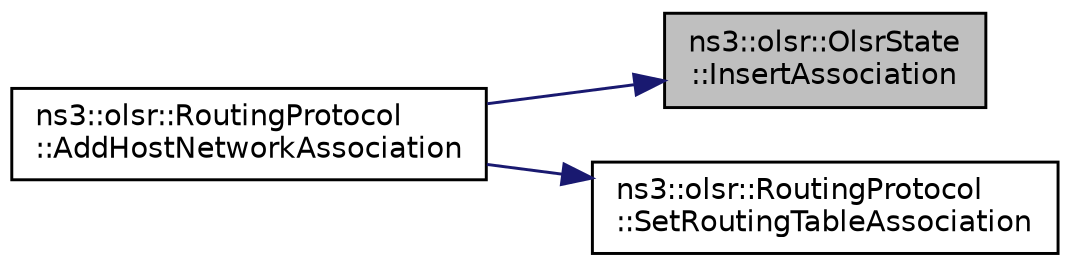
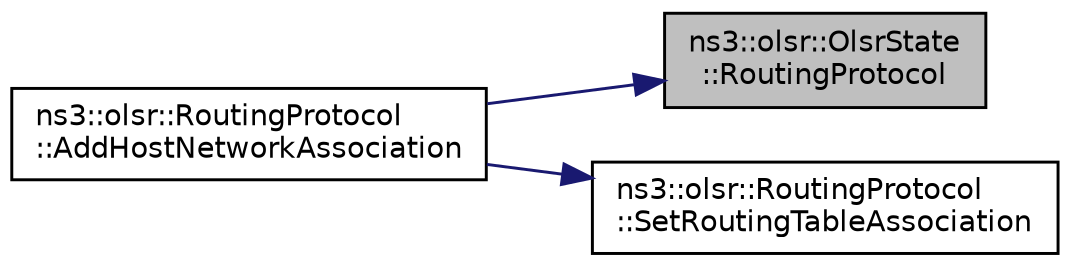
node "ns3::olsr::OlsrState ::InsertAssociation": label "ns3::olsr::OlsrState ::InsertAssociation" -> "ns3::olsr::OlsrState ::RoutingProtocol"
